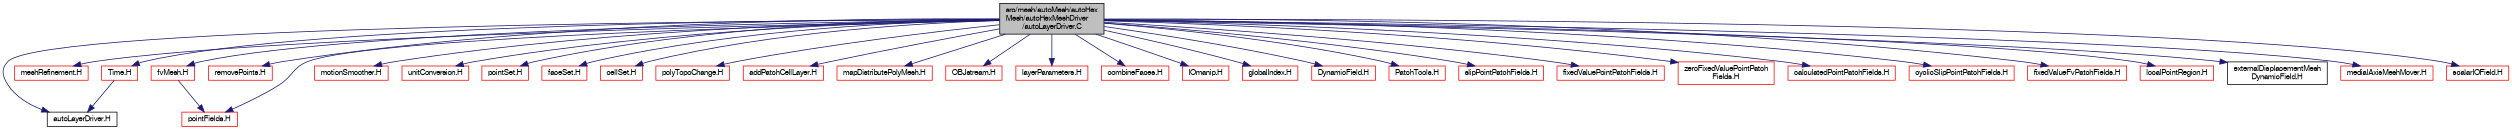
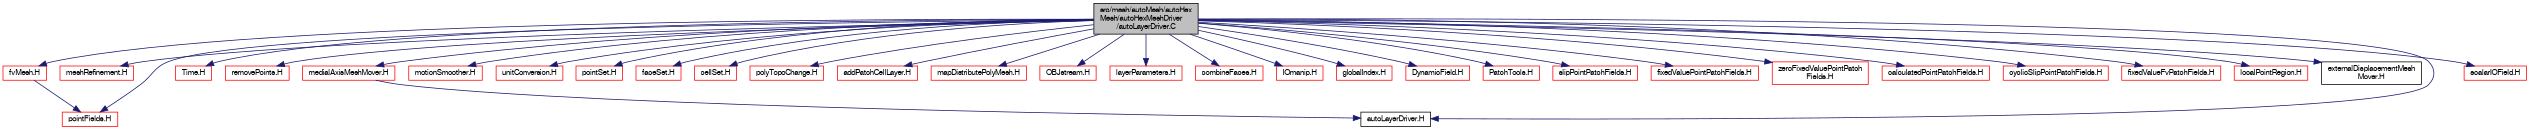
node "externalDisplacementMesh DynamicField.H": label "externalDisplacementMesh DynamicField.H" -> "externalDisplacementMesh Mover.H"
edge "Time.H" -> "autoLayerDriver.H": now "medialAxisMeshMover.H" -> "autoLayerDriver.H"
